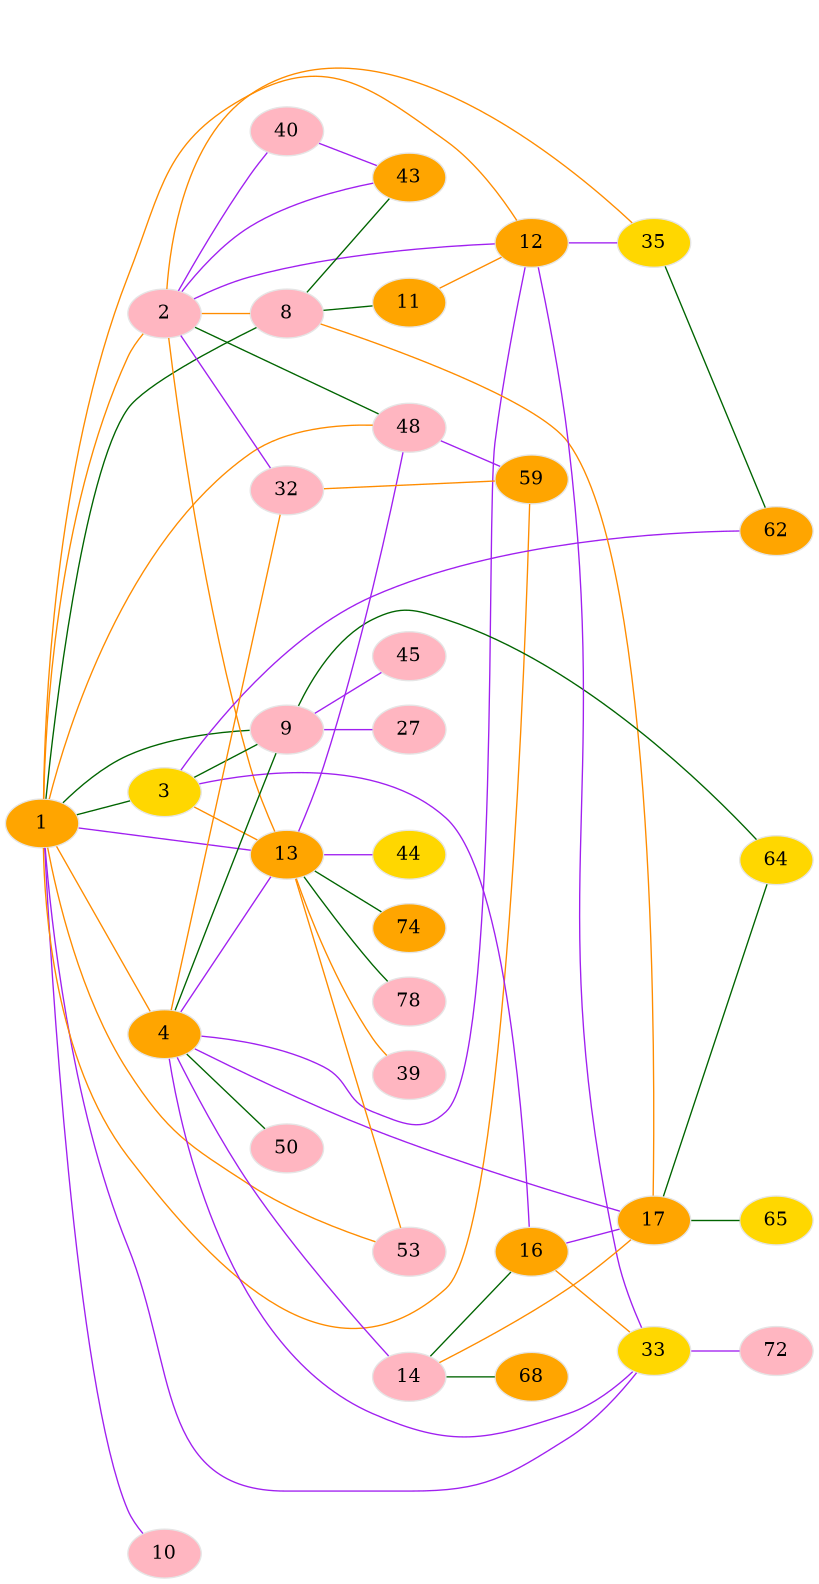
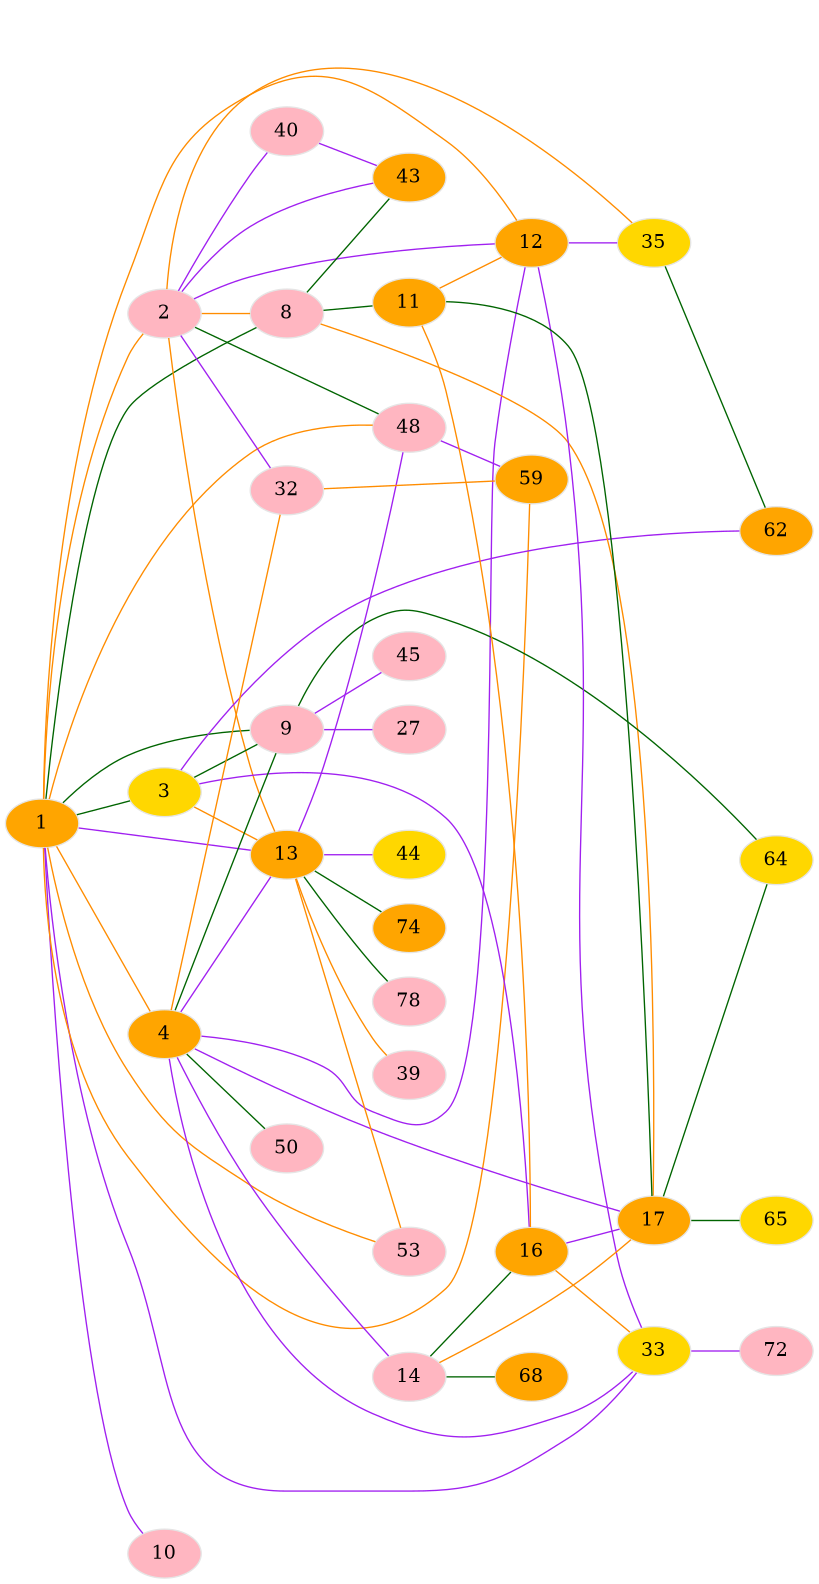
edge "11" -- "17": added
edge "11" -- "16": added
